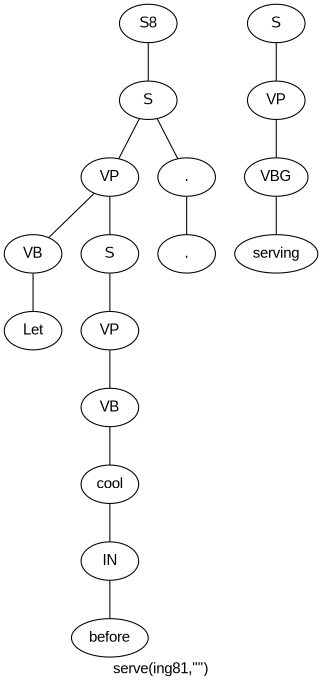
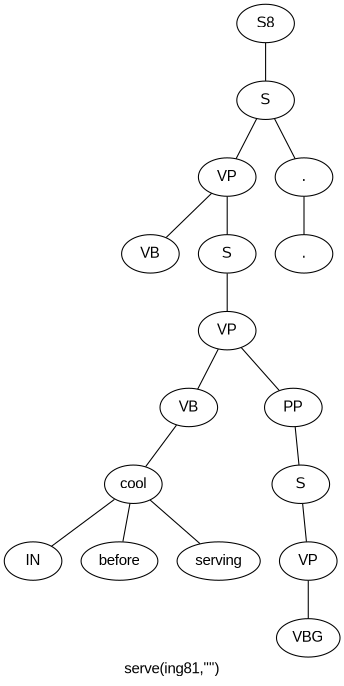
edge "VBG" -- "serving": now "cool" -- "serving"
node "Let": removed
node "PP": added
edge "IN" -- "before": now "cool" -- "before"
